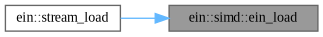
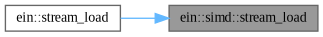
node "ein::simd::ein_load": label "ein::simd::ein_load" -> "ein::simd::stream_load"
